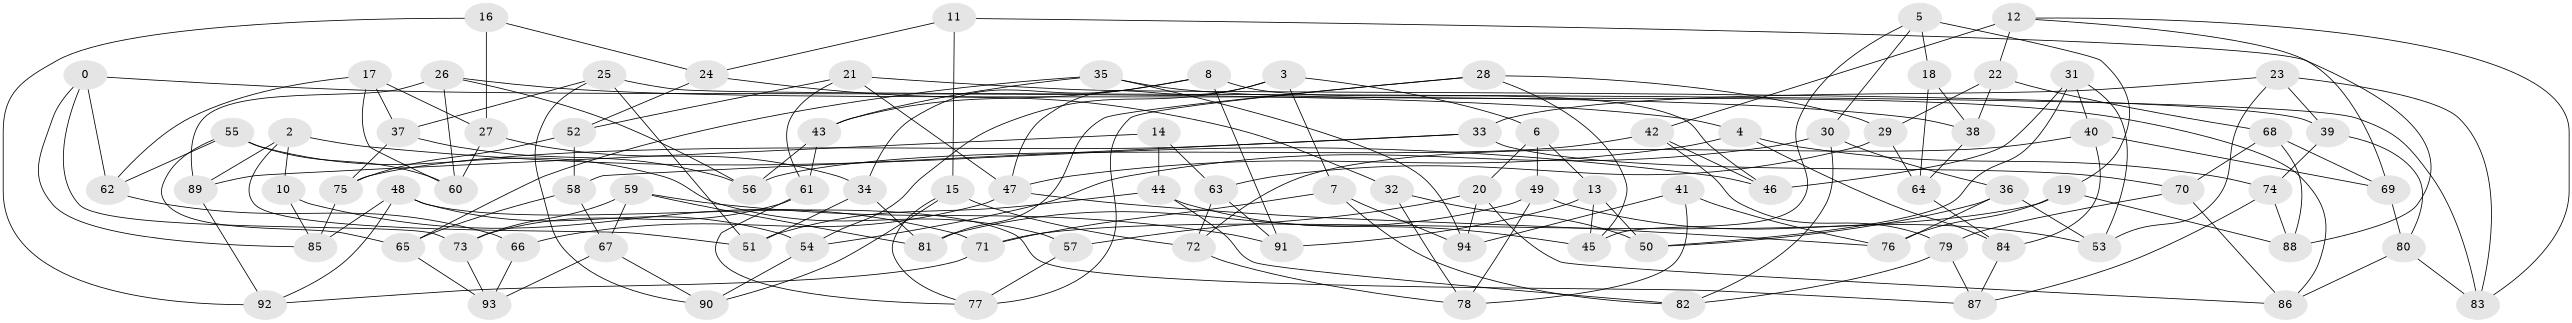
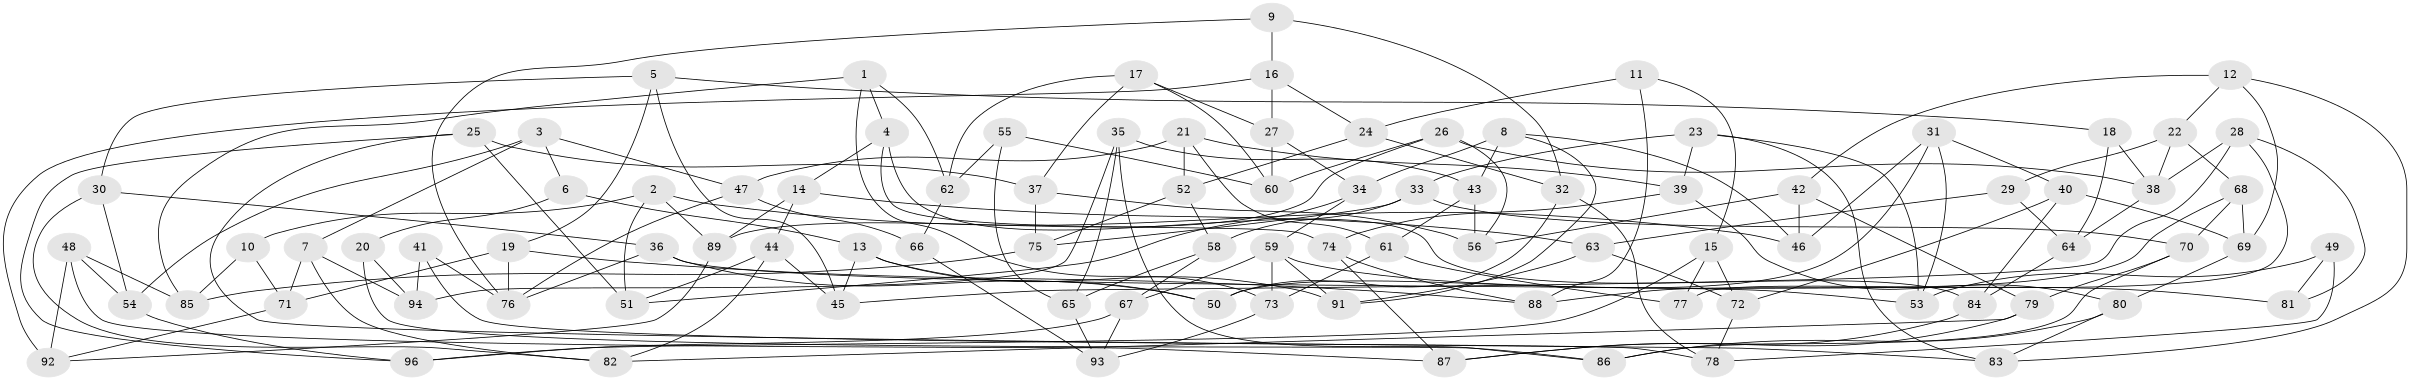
node "9": added
node "0": label "0" -> "1"
edge "28" -- "29": now "28" -- "38"
edge "4" -- "47": now "4" -- "14"
edge "6" -- "49": removed
edge "34" -- "81": now "34" -- "59"
node "57": removed
node "90": label "90" -> "96"
